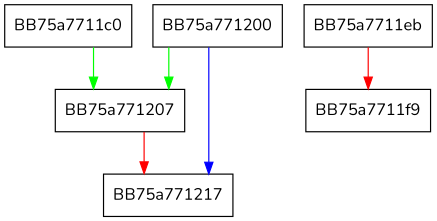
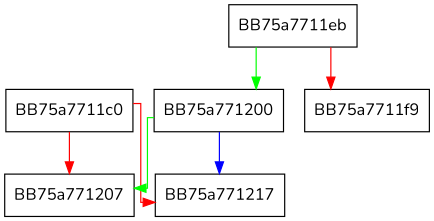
edge "BB75a7711c0" -> "BB75a771207": color green -> red
edge "BB75a7711eb" -> "BB75a771200": added
edge "BB75a771207" -> "BB75a771217": now "BB75a7711c0" -> "BB75a771217"
